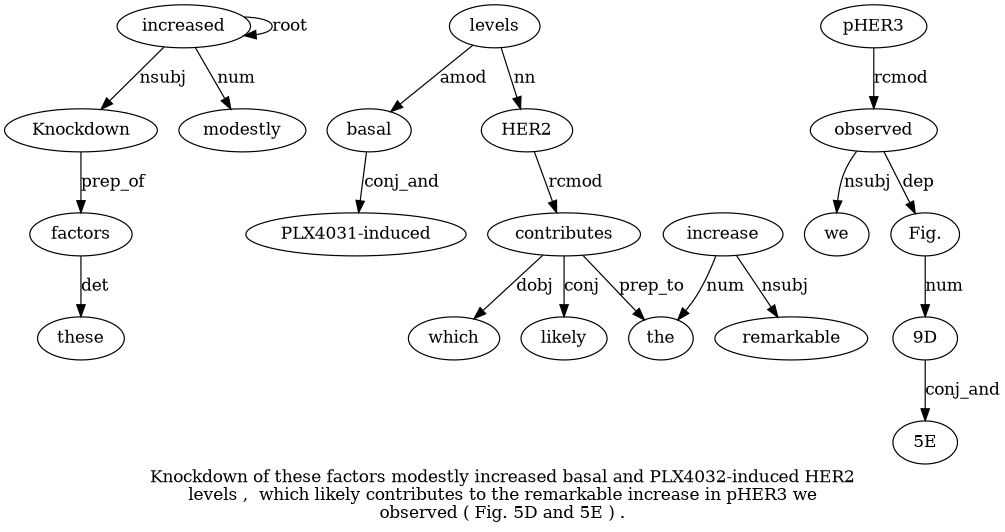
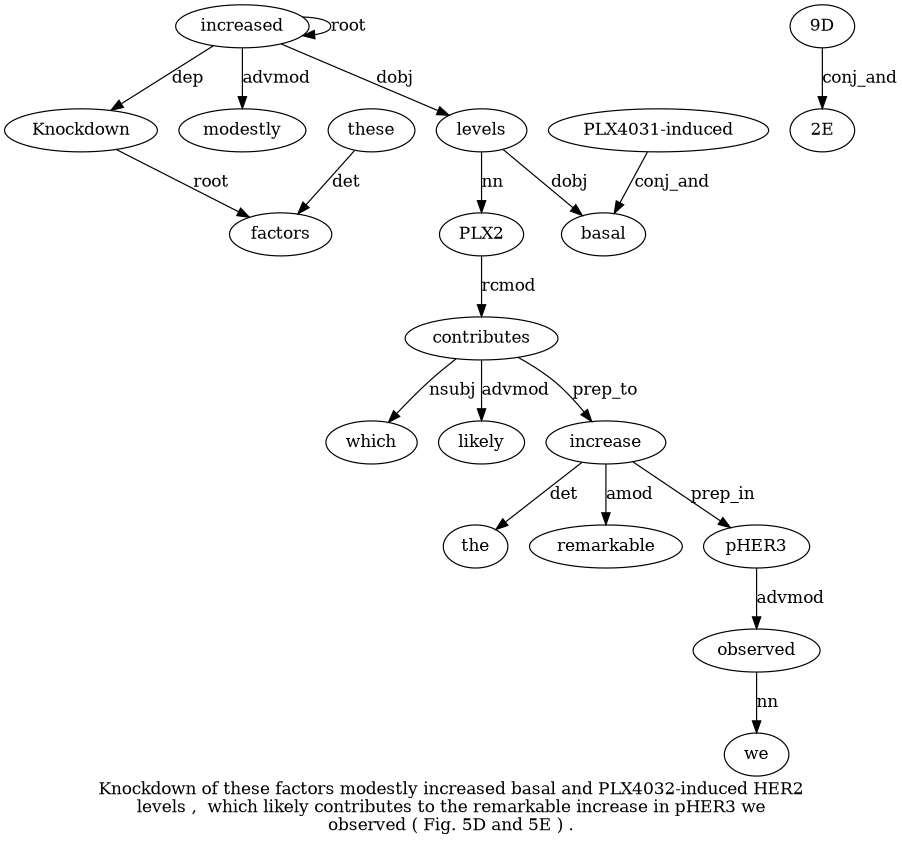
edge "increased" -> "levels": added, label "dobj"
edge "increased" -> "Knockdown": label "nsubj" -> "dep"
edge "increased" -> "modestly": label "num" -> "advmod"
edge "levels" -> "basal": label "amod" -> "dobj"
edge "pHER3" -> "observed": label "rcmod" -> "advmod"
node "HER2": label "HER2" -> "PLX2"
edge "basal" -> "PLX4031-induced": reversed
edge "Knockdown" -> "factors": label "prep_of" -> "root"
edge "observed" -> "we": label "nsubj" -> "nn"
node "Fig.": removed
edge "factors" -> "these": reversed
edge "contributes" -> "the": now "contributes" -> "increase"
edge "contributes" -> "which": label "dobj" -> "nsubj"
edge "contributes" -> "likely": label "conj" -> "advmod"
edge "increase" -> "the": label "num" -> "det"
edge "increase" -> "remarkable": label "nsubj" -> "amod"
node "5E": label "5E" -> "2E"
edge "increase" -> "pHER3": added, label "prep_in"
